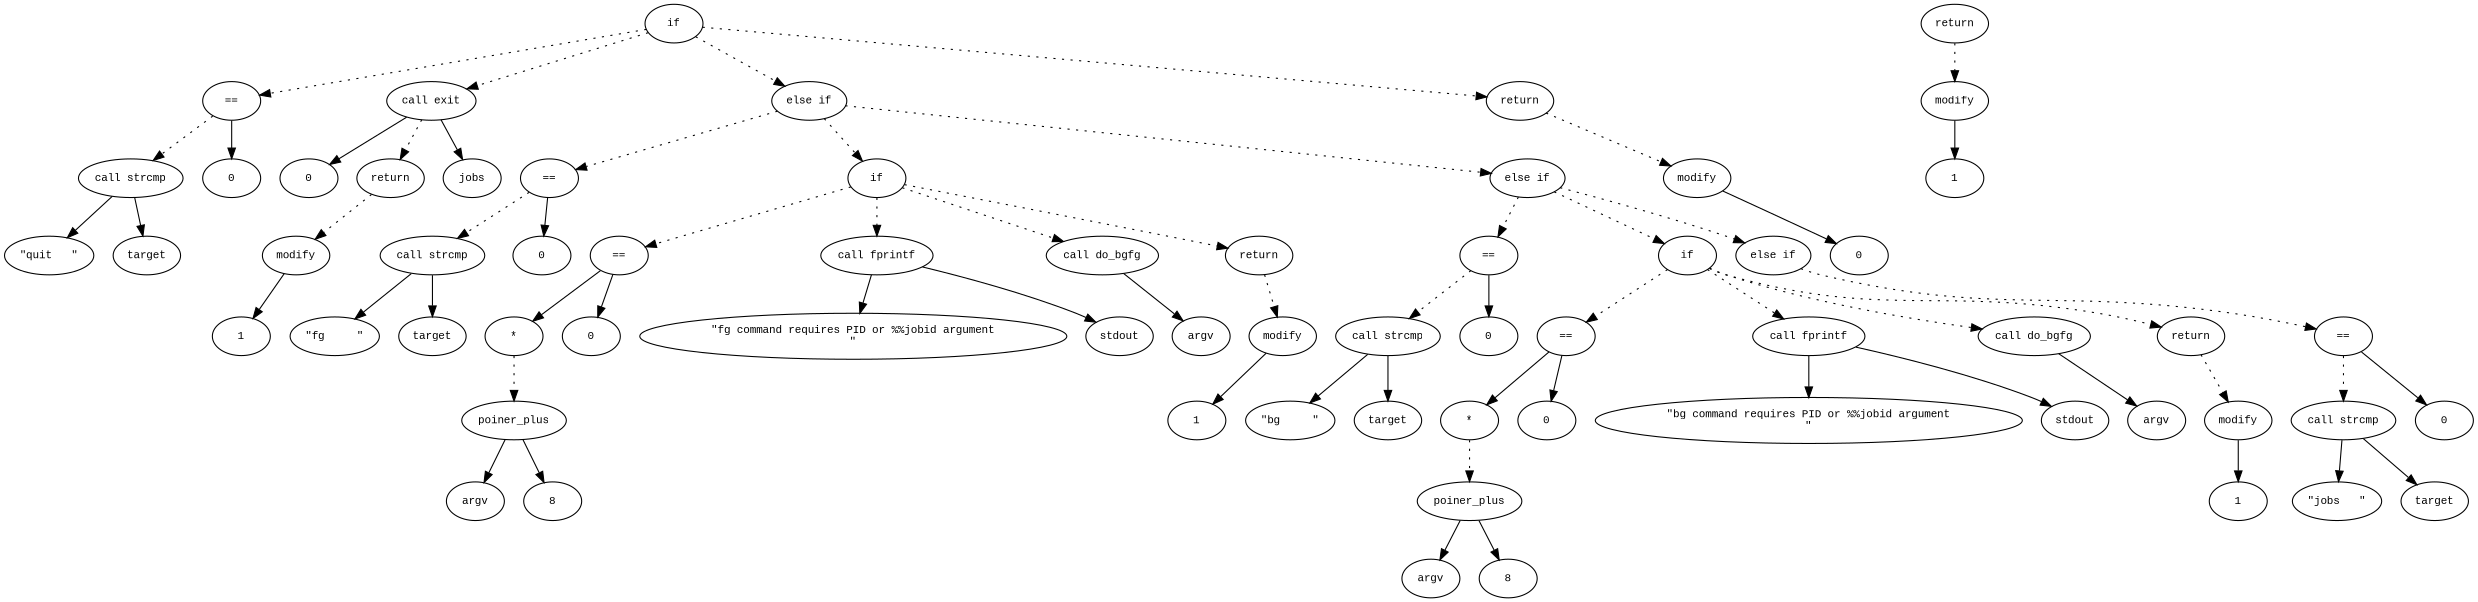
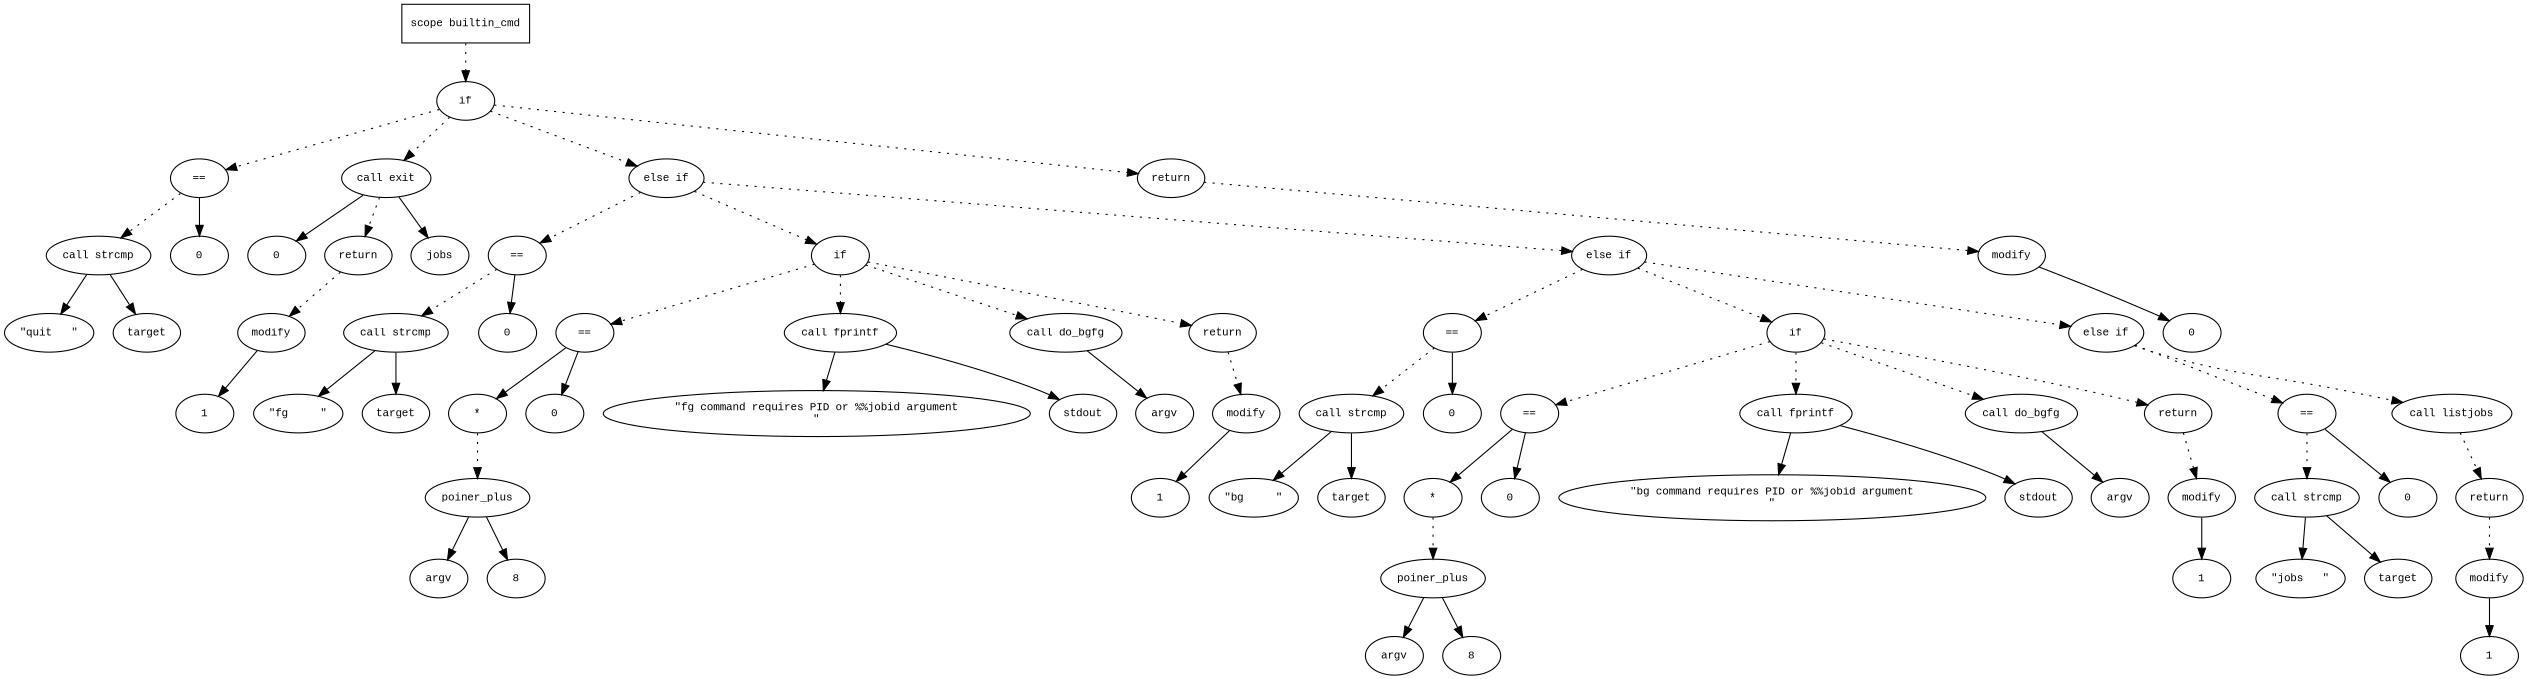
node "scope builtin_cmd": added
node "call listjobs": added
